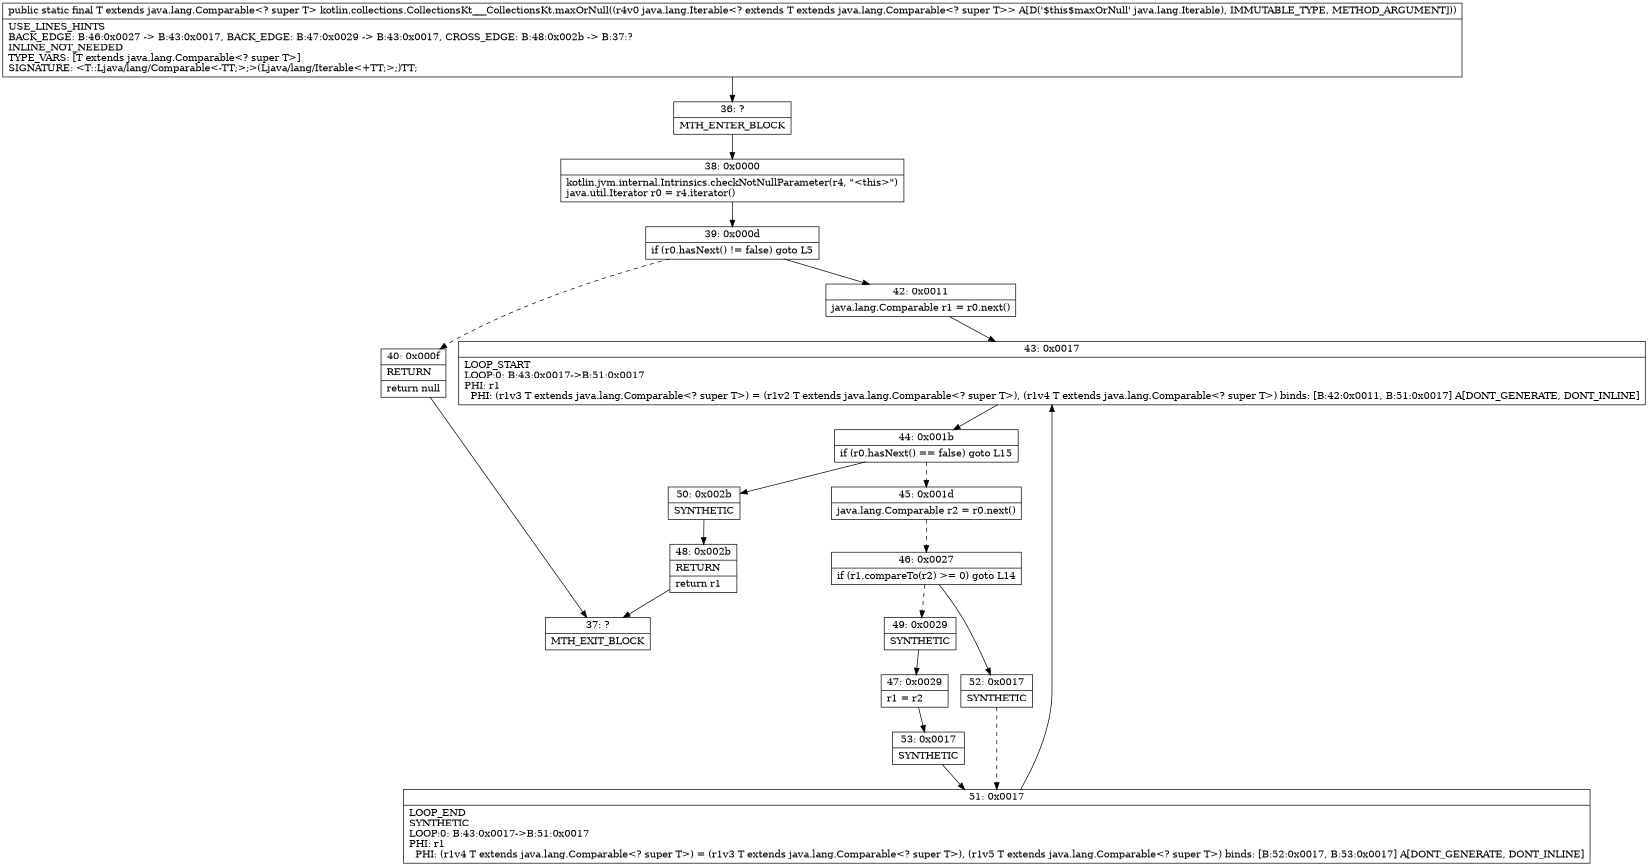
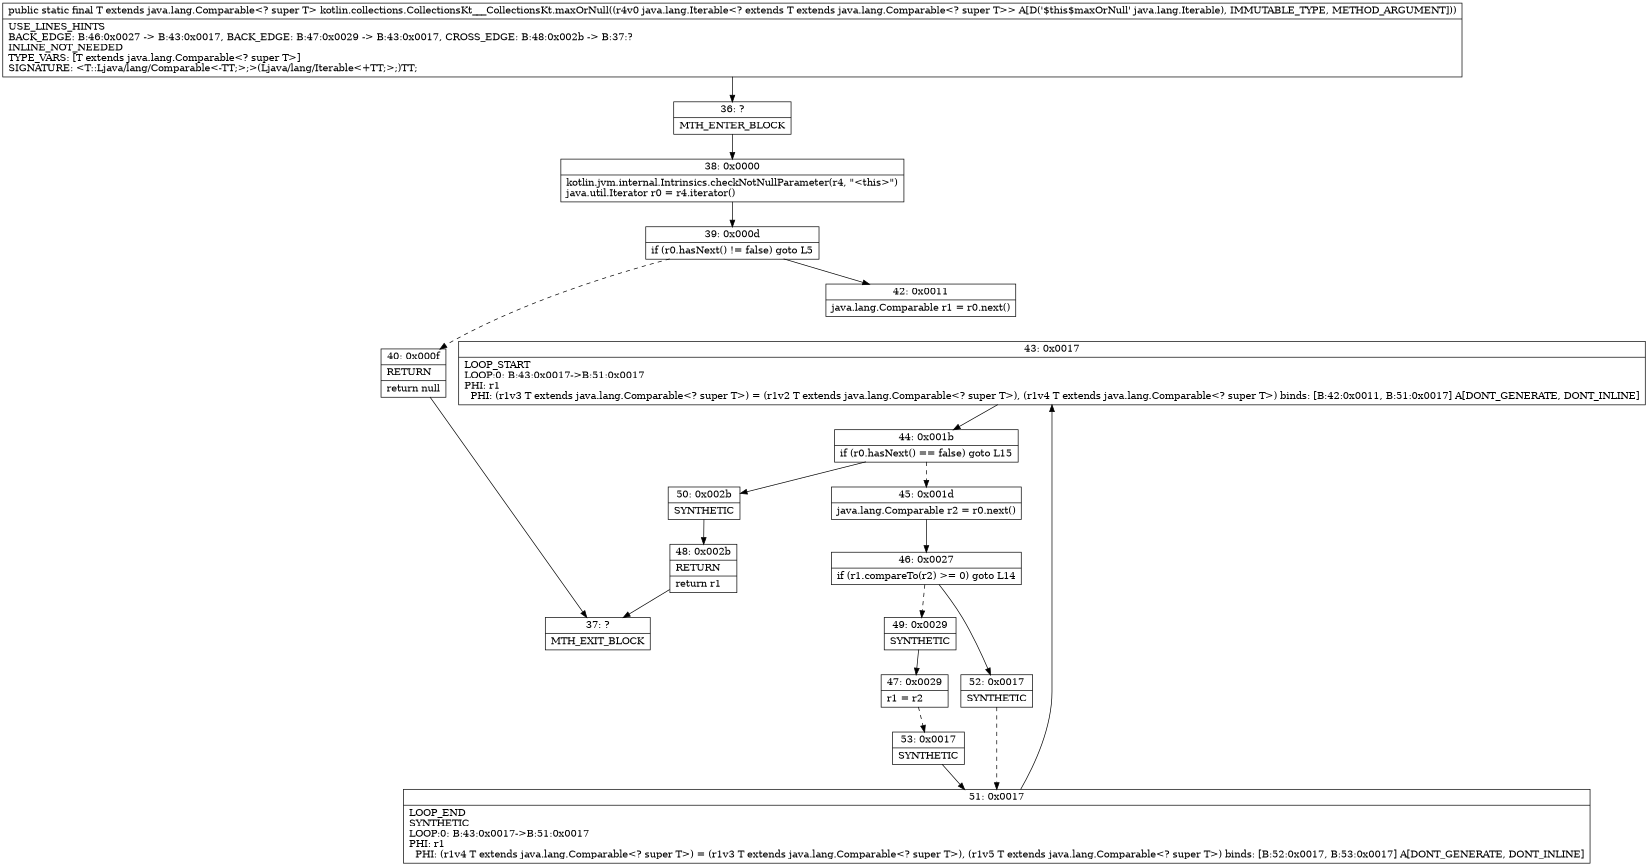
edge "42: 0x0011" -> "43: 0x0017": removed
edge "45: 0x001d" -> "46: 0x0027": style dashed -> solid
edge "47: 0x0029" -> "53: 0x0017": style solid -> dashed
